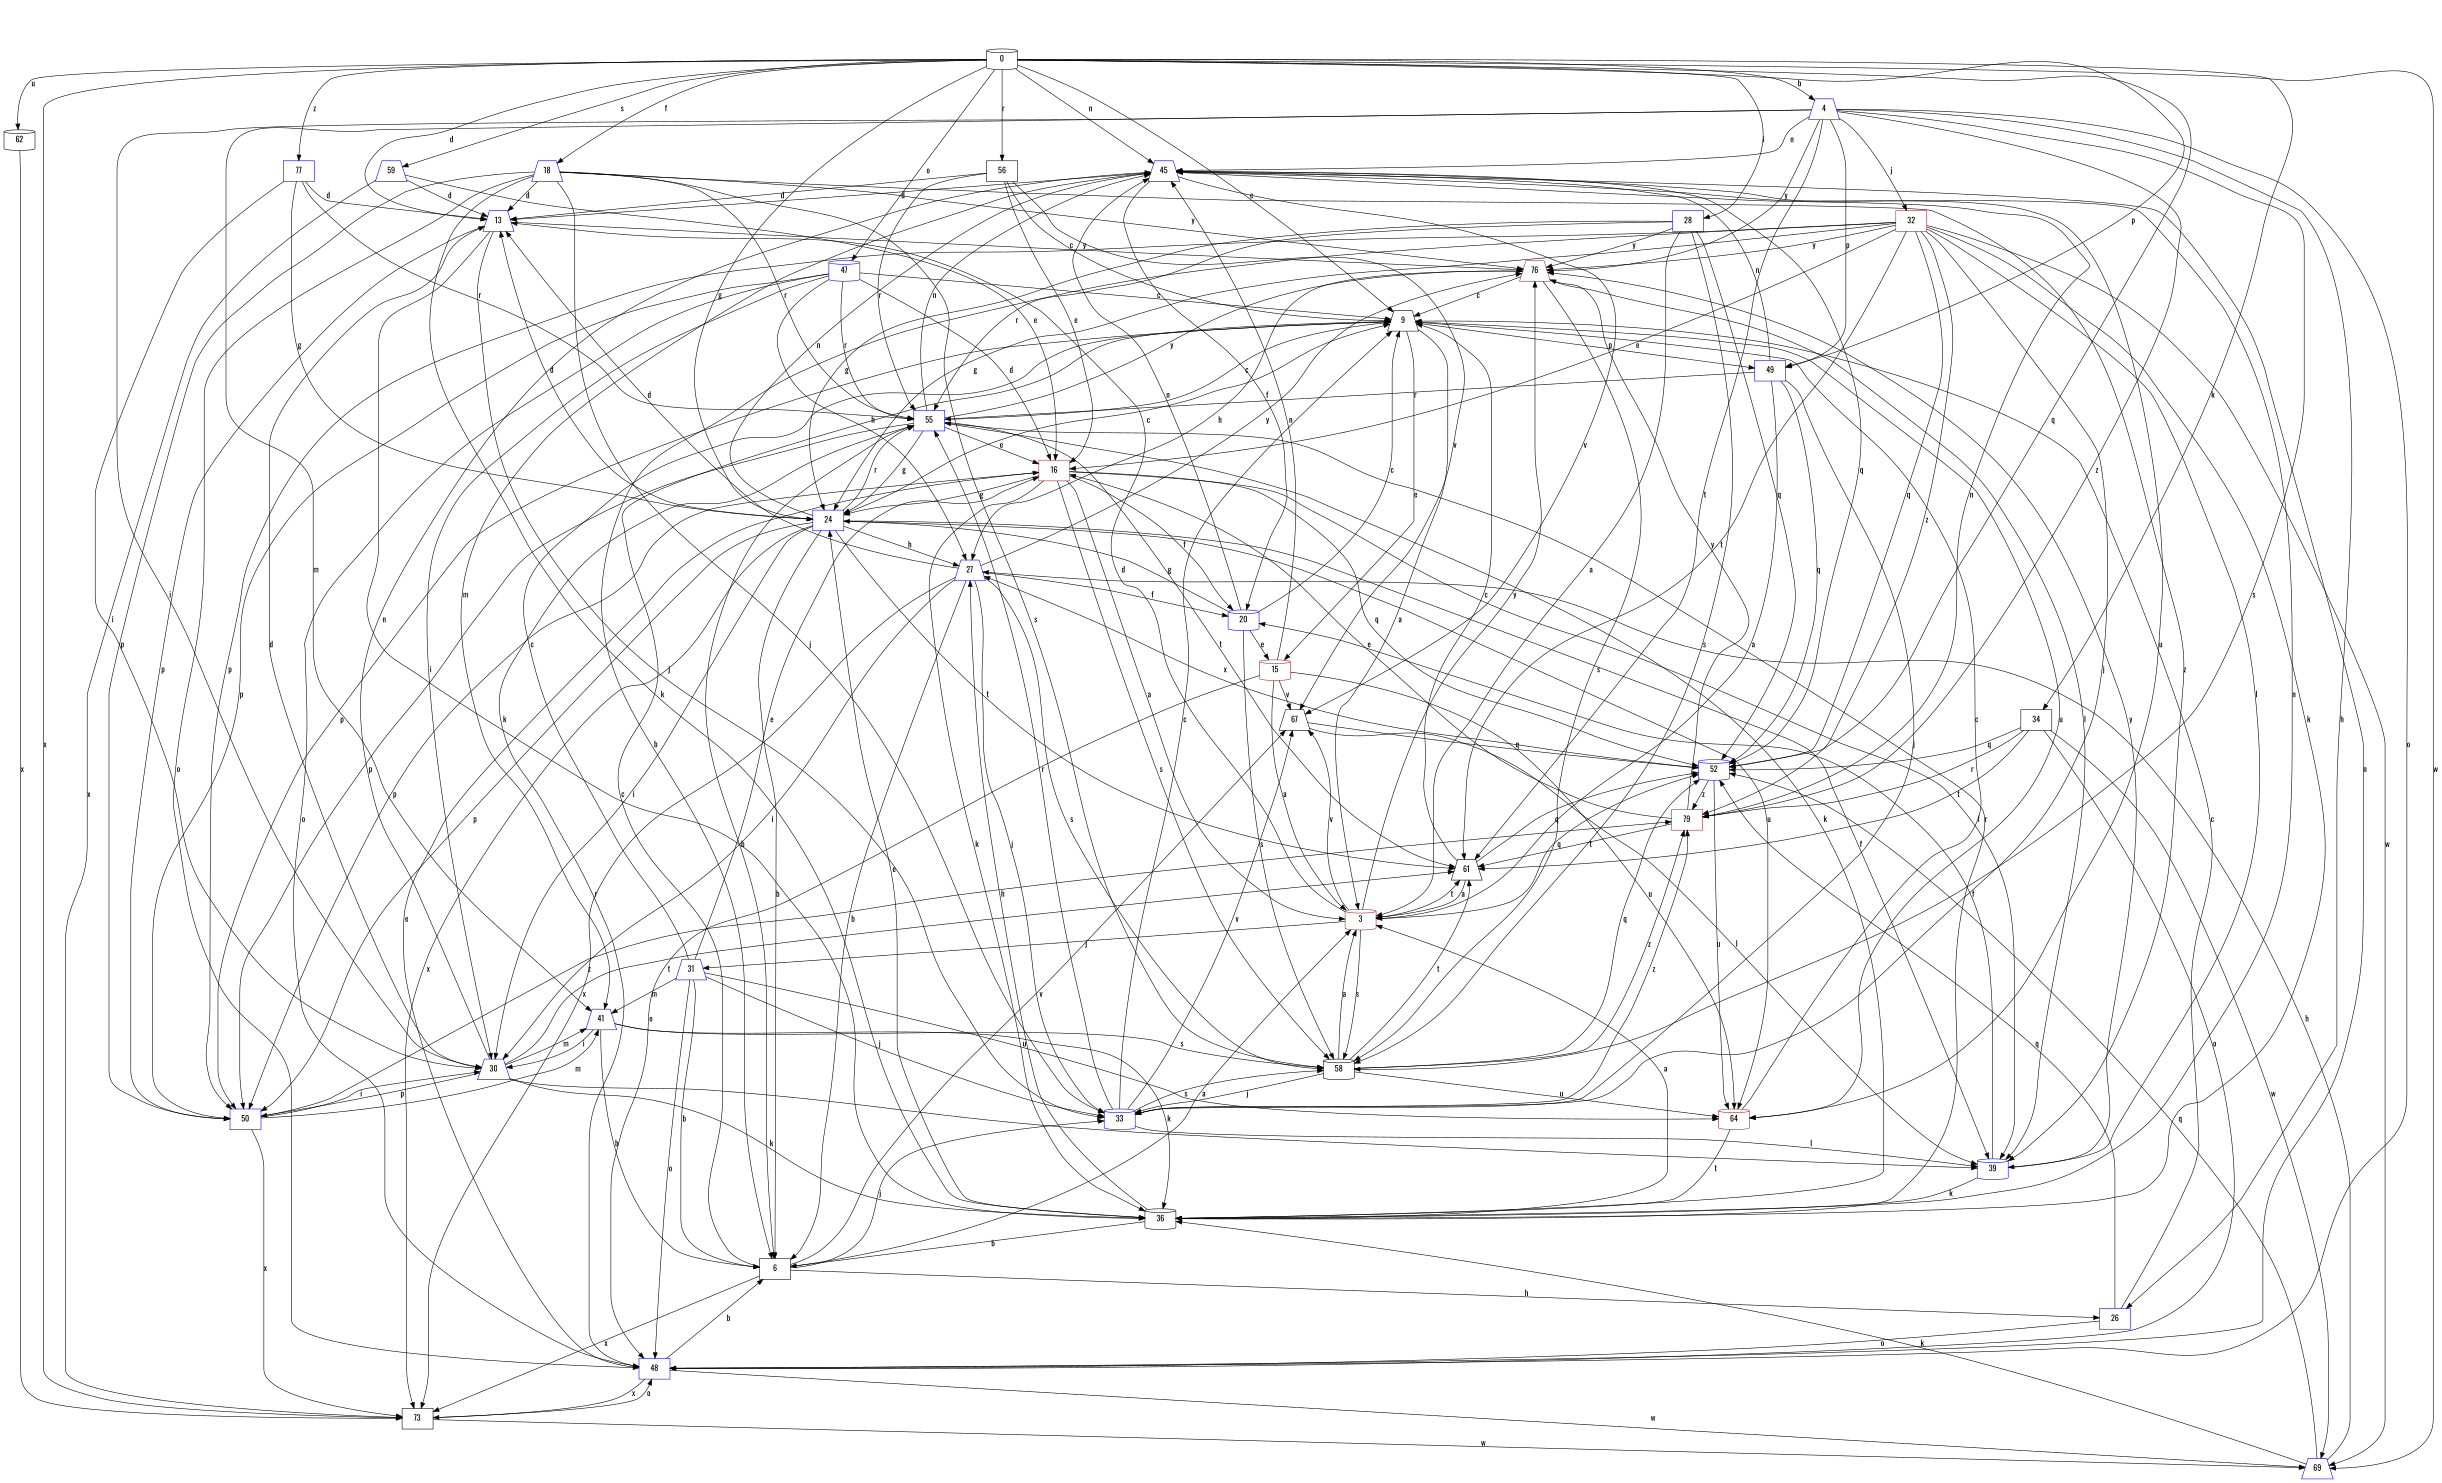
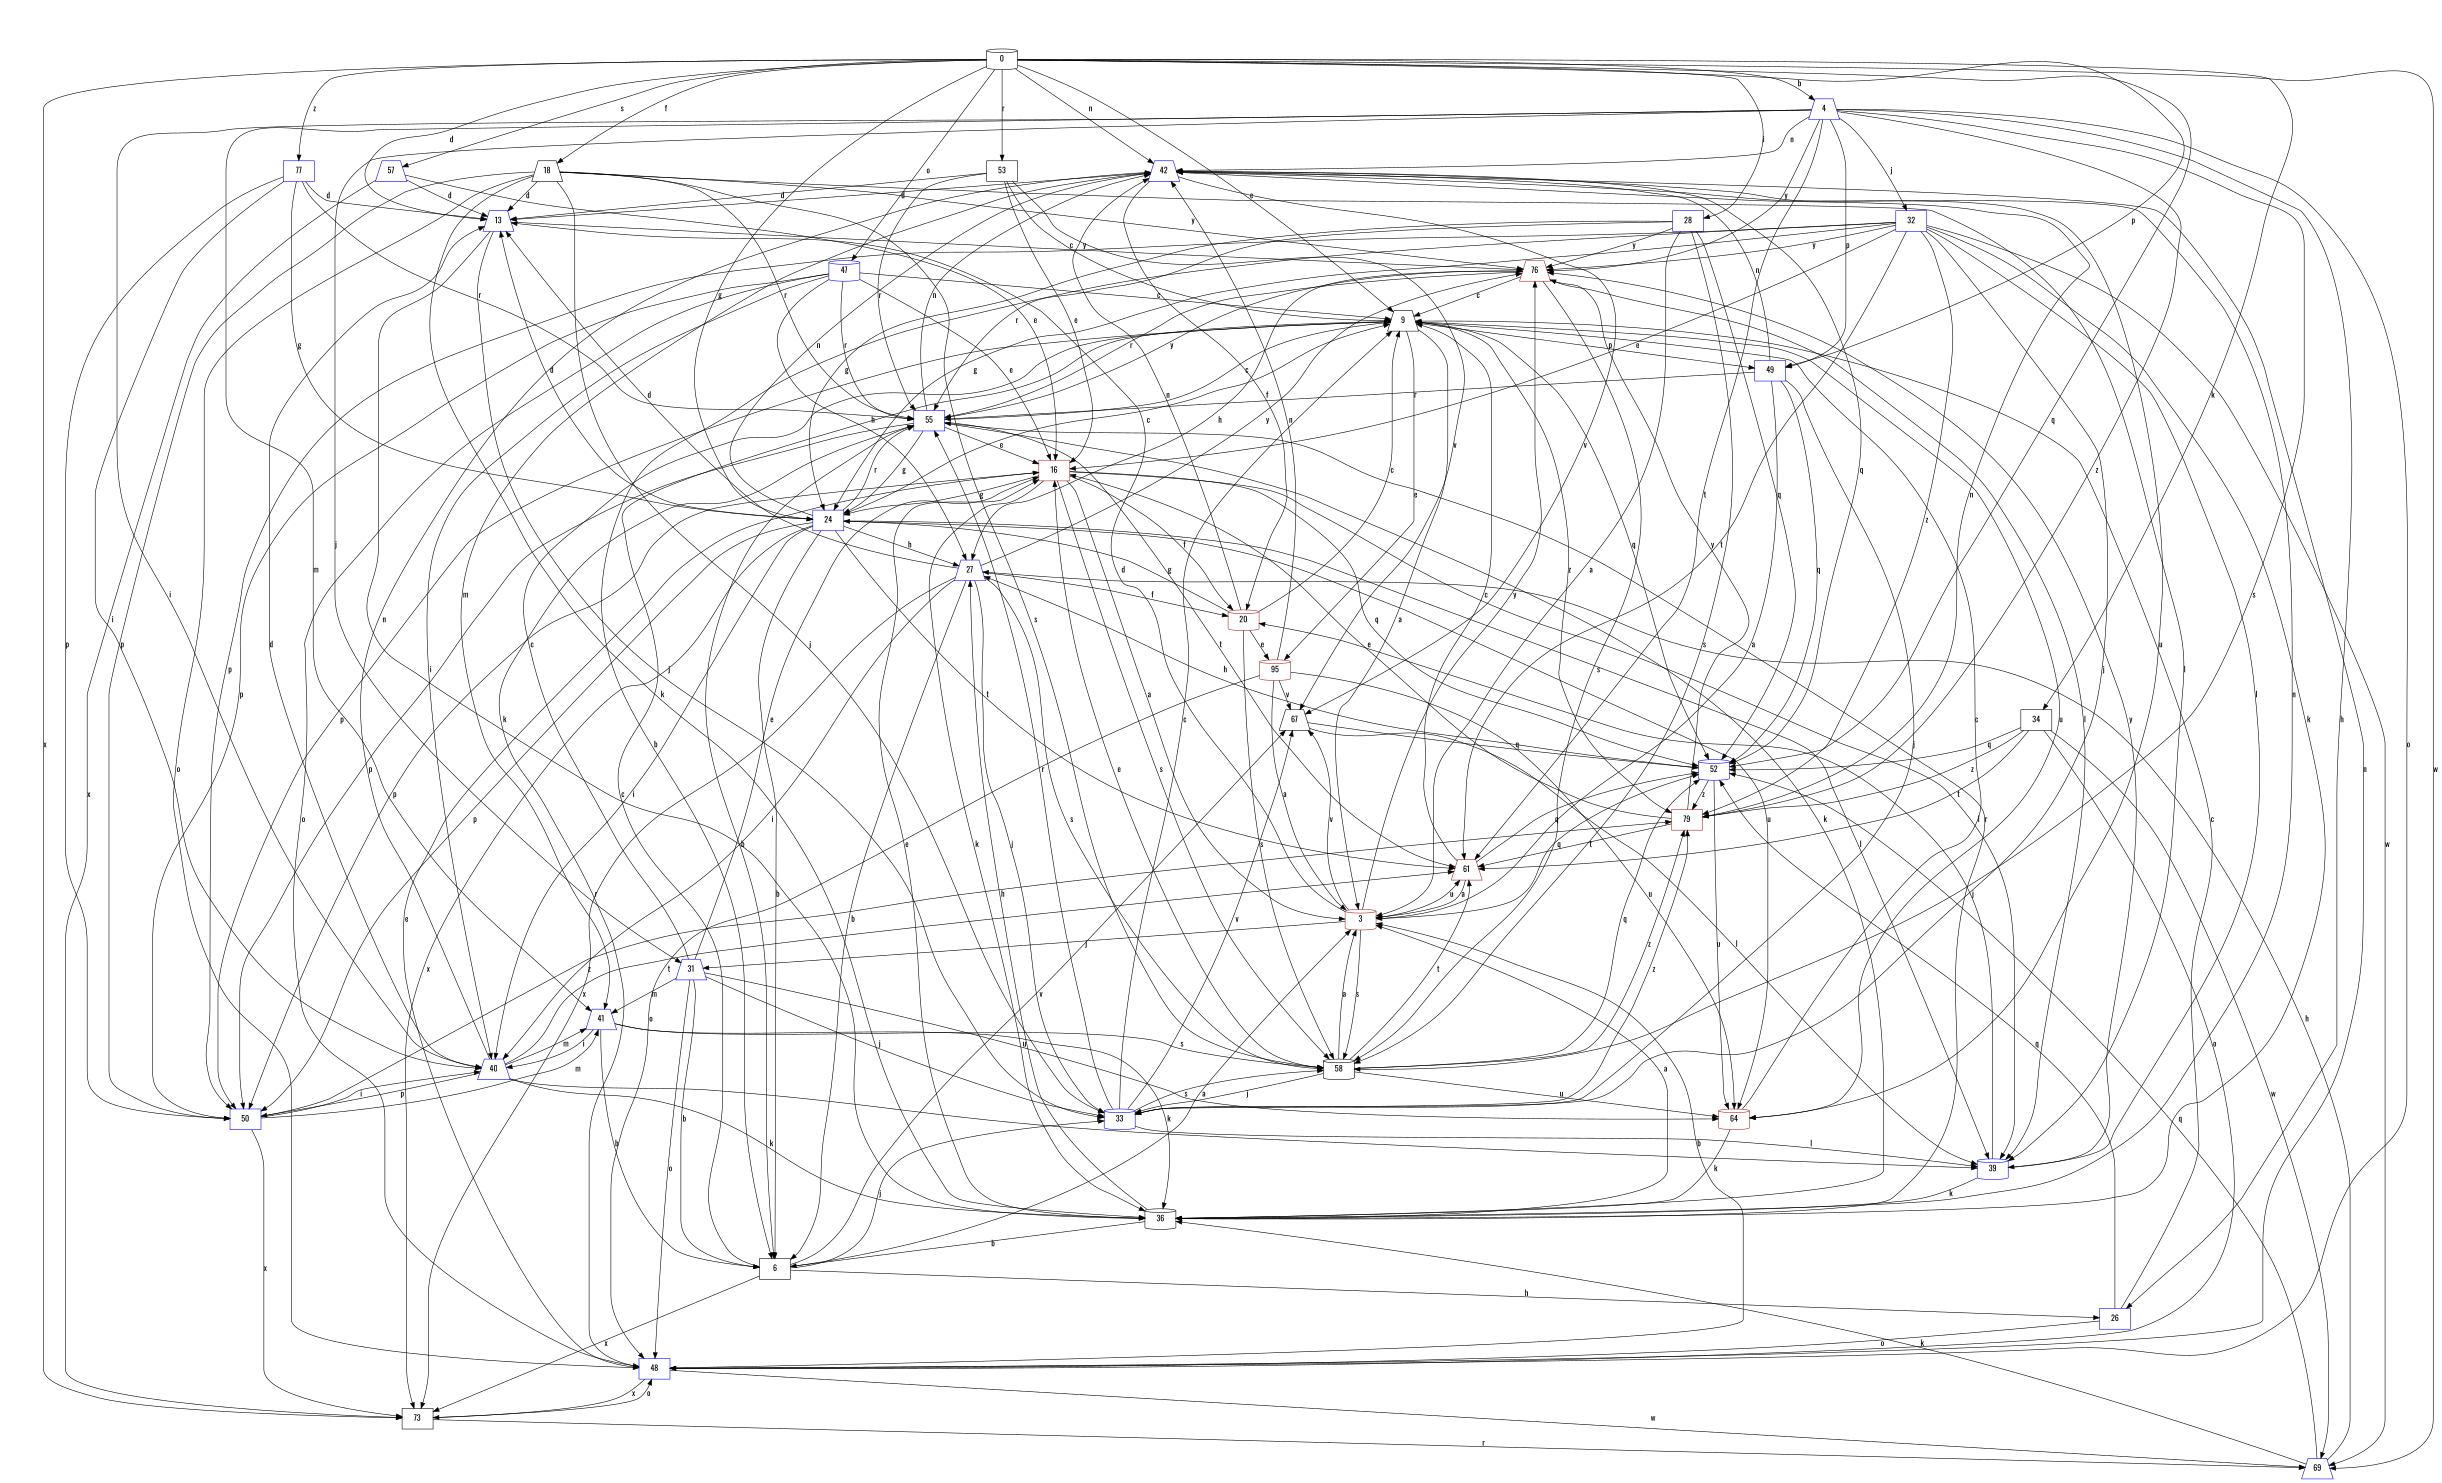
node "62": removed
edge "4" -> "31": added, label "j"
node "59": label "59" -> "57"
node "18": color blue -> black
node "56": label "56" -> "53"
node "45": label "45" -> "42"
node "32": color brown -> blue
edge "76" -> "55": added, label "r"
edge "47" -> "16": label "d" -> "e"
edge "32" -> "52": now "9" -> "52"
edge "9" -> "79": added, label "z"
node "20": color blue -> brown
edge "13" -> "50": now "77" -> "50"
edge "52" -> "27": label "x" -> "h"
node "15": label "15" -> "95"
edge "18" -> "39": label "z" -> "l"
edge "34" -> "79": label "r" -> "z"
edge "58" -> "16": added, label "e"
edge "24" -> "39": label "f" -> "l"
node "61": color black -> brown
edge "3" -> "61": label "t" -> "u"
edge "39" -> "20": label "f" -> "j"
edge "36" -> "24": now "36" -> "16"
node "30": label "30" -> "40"
edge "64" -> "36": label "t" -> "k"
edge "48" -> "6": now "48" -> "3"
edge "73" -> "69": label "w" -> "r"
